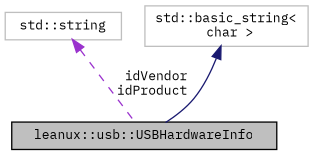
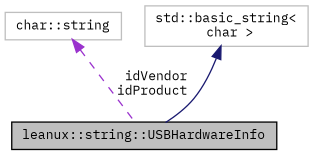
node "std::string": label "std::string" -> "char::string"
node "leanux::usb::USBHardwareInfo": label "leanux::usb::USBHardwareInfo" -> "leanux::string::USBHardwareInfo"
